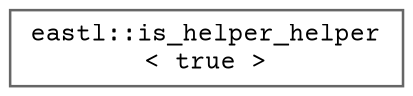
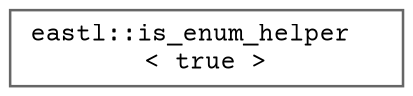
node "eastl::is_helper_helper < true >": label "eastl::is_helper_helper < true >" -> "eastl::is_enum_helper < true >"
